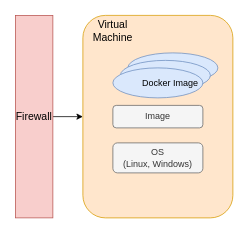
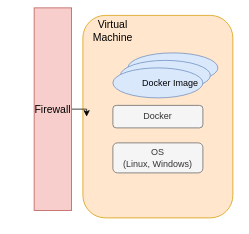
node "Firewall": moved (34, 117) -> (53, 109)
node "Image": label "Image" -> "Docker"
